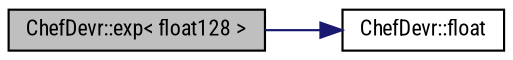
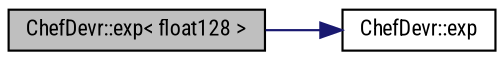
node "ChefDevr::float": label "ChefDevr::float" -> "ChefDevr::exp"
